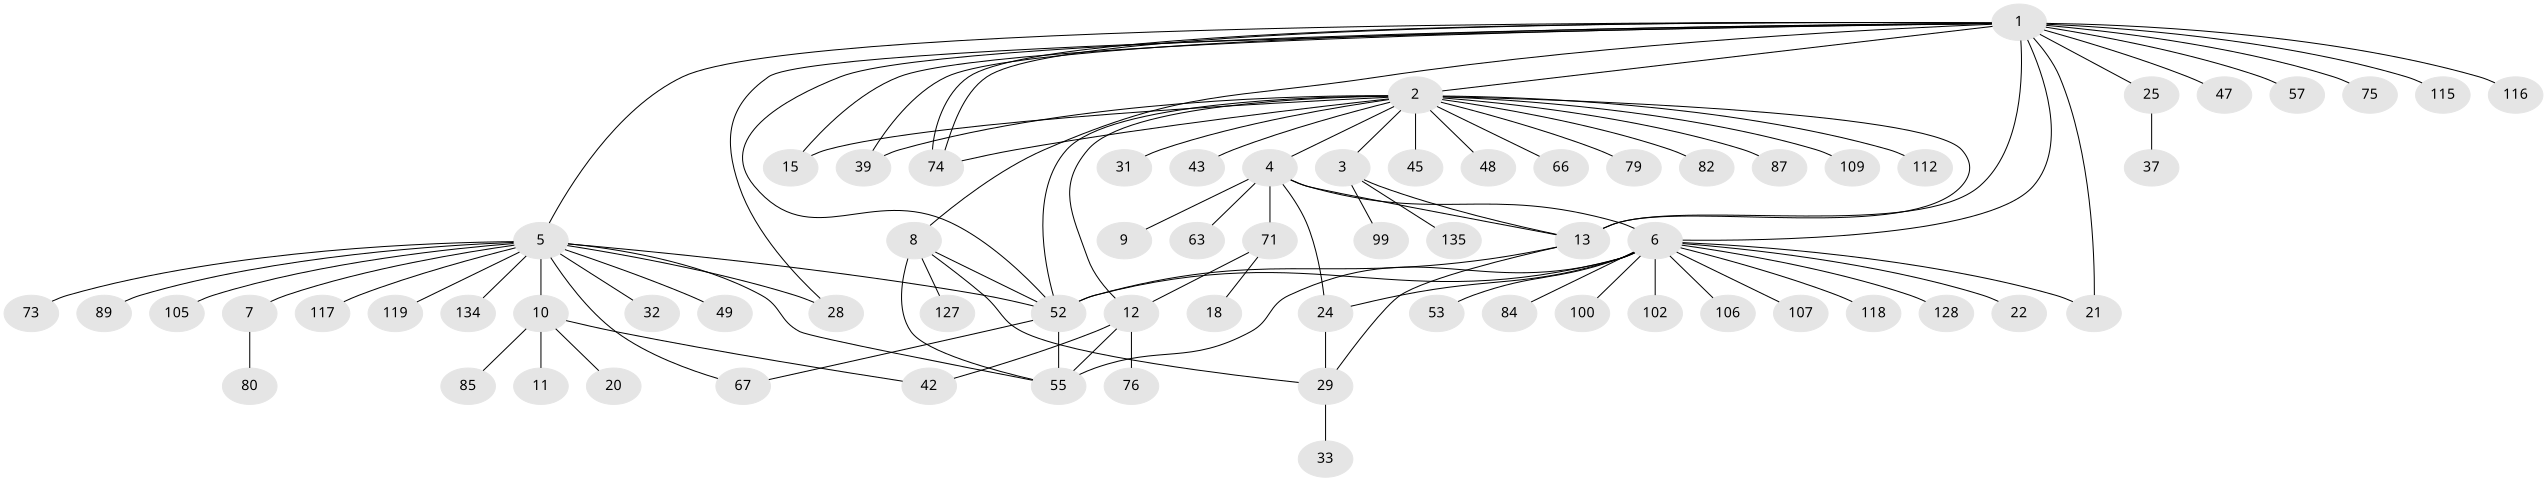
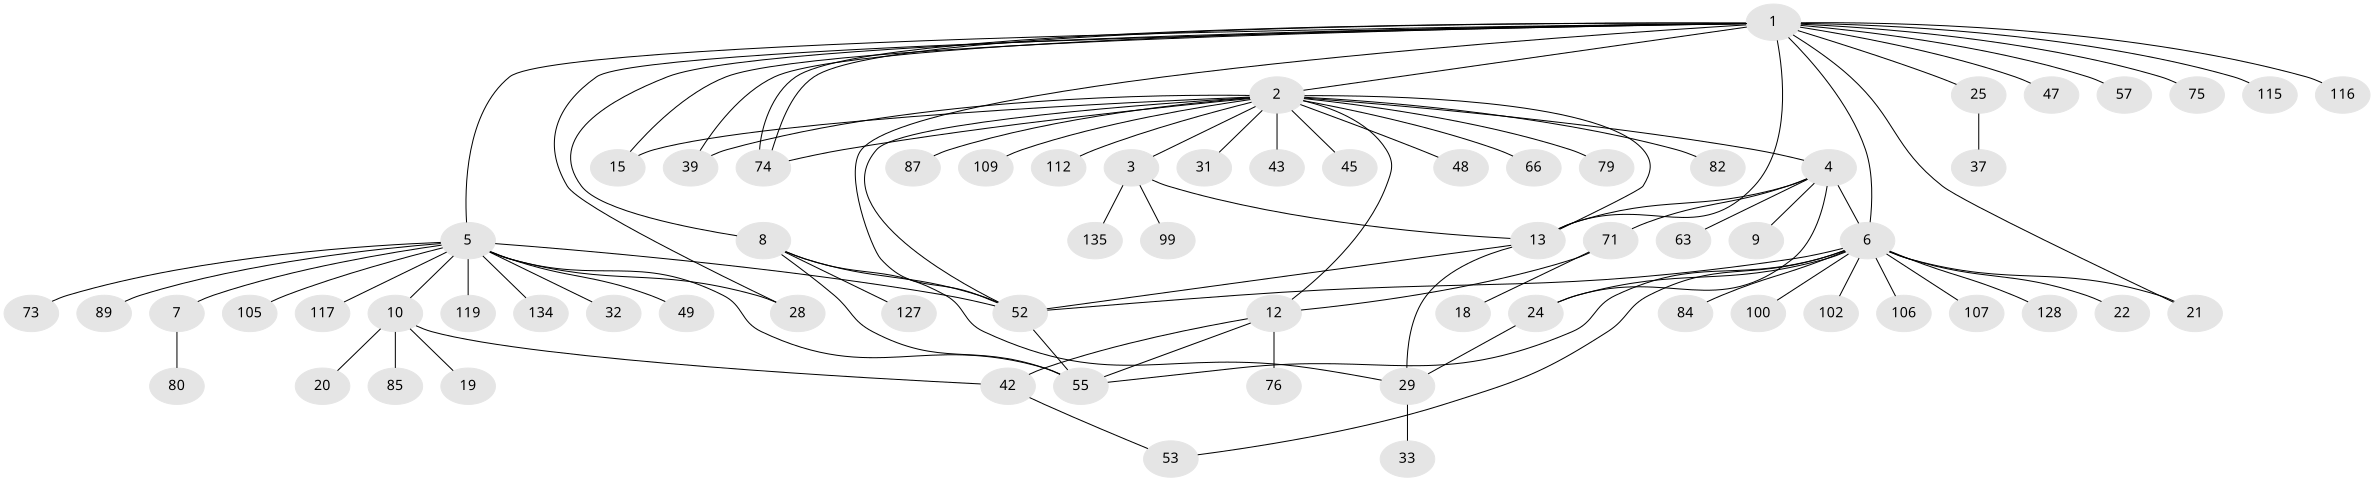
node "118": removed
node "11": label "11" -> "19"
node "67": removed
edge "42" -- "53": added
